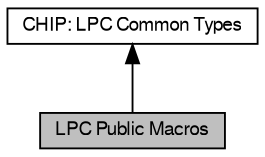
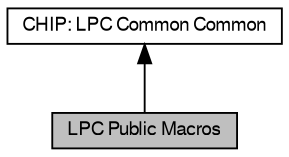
node "CHIP: LPC Common Types": label "CHIP: LPC Common Types" -> "CHIP: LPC Common Common"
